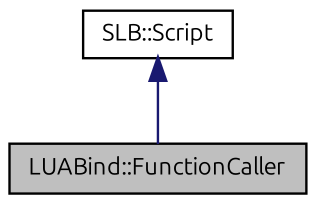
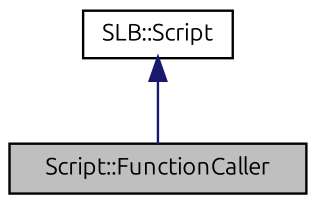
node "LUABind::FunctionCaller": label "LUABind::FunctionCaller" -> "Script::FunctionCaller"
